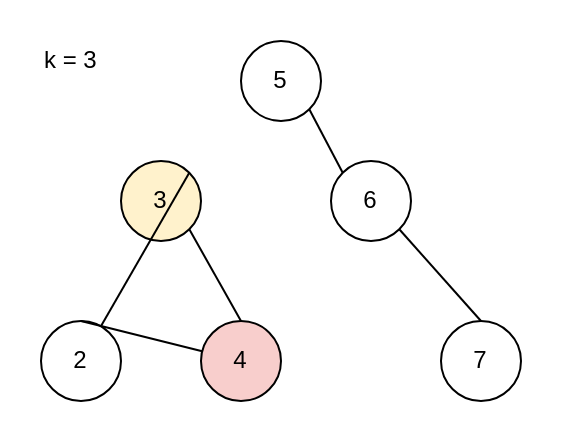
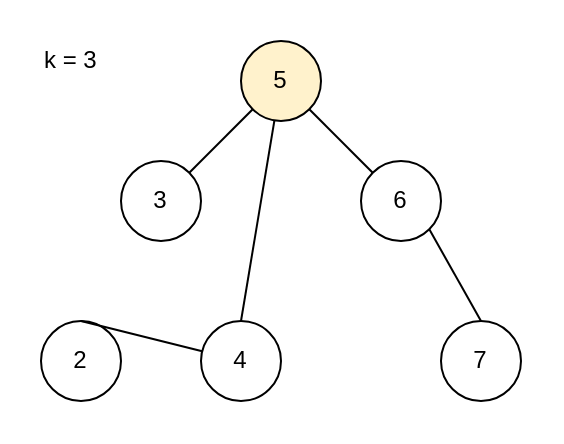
node "5": fillcolor #ffffff -> #fff2cc
node "3": fillcolor #fff2cc -> #ffffff
node "6": moved (371, 201) -> (401, 201)
edge "3" -- "2": now "3" -- "5"
edge "3" -- "4": now "5" -- "4"
node "4": fillcolor #f8cecc -> #ffffff
